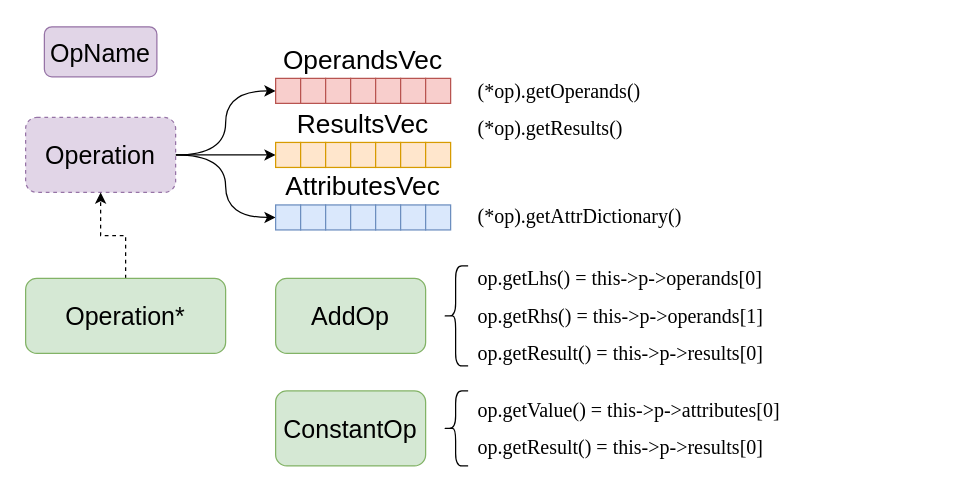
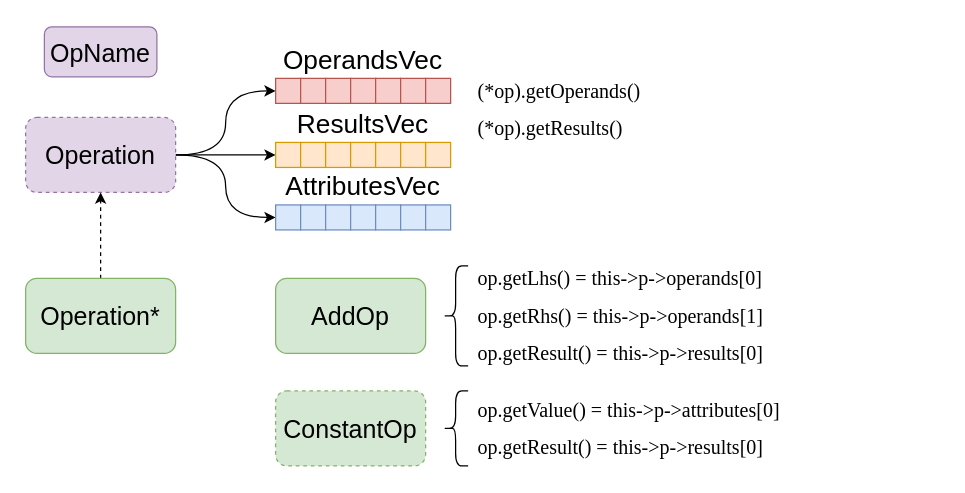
node "(*op).getAttrDictionary()": removed
node "Operation*": size 200x75 -> 150x75
node "ConstantOp": style solid -> dashed
